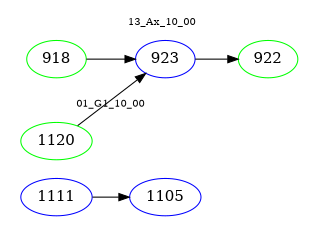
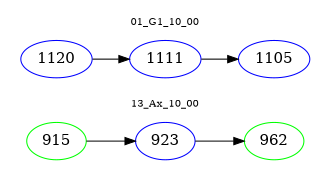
node "918": label "918" -> "915"
node "922": label "922" -> "962"
edge "1120" -> "923": now "1120" -> "1111"
node "1120": color green -> blue
